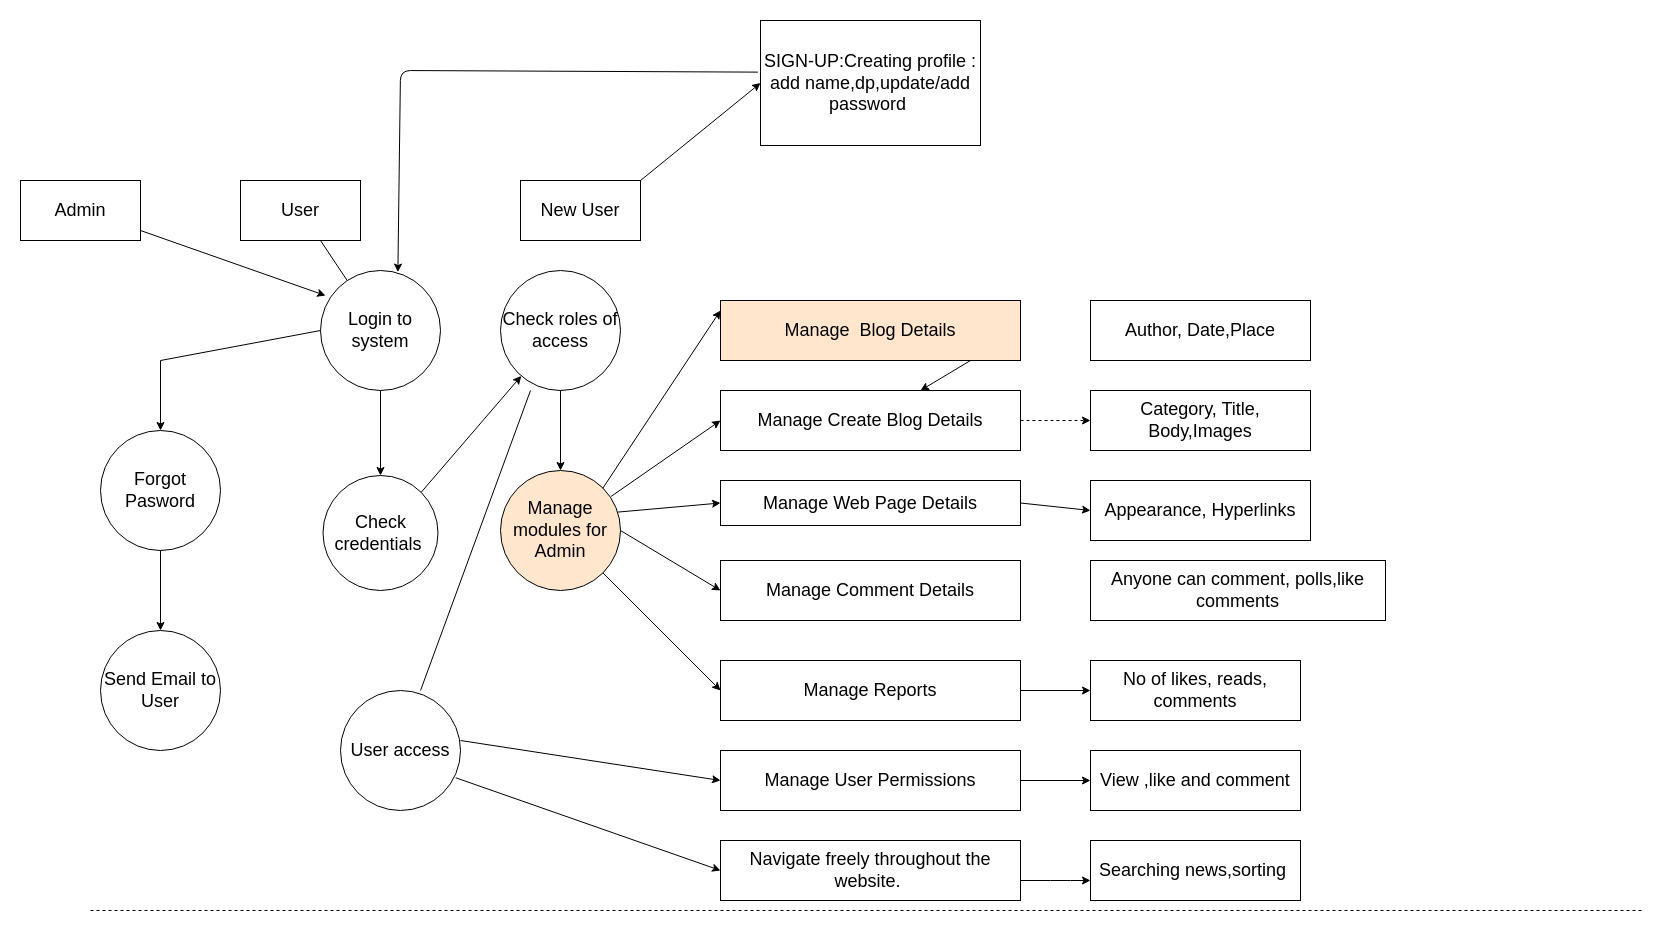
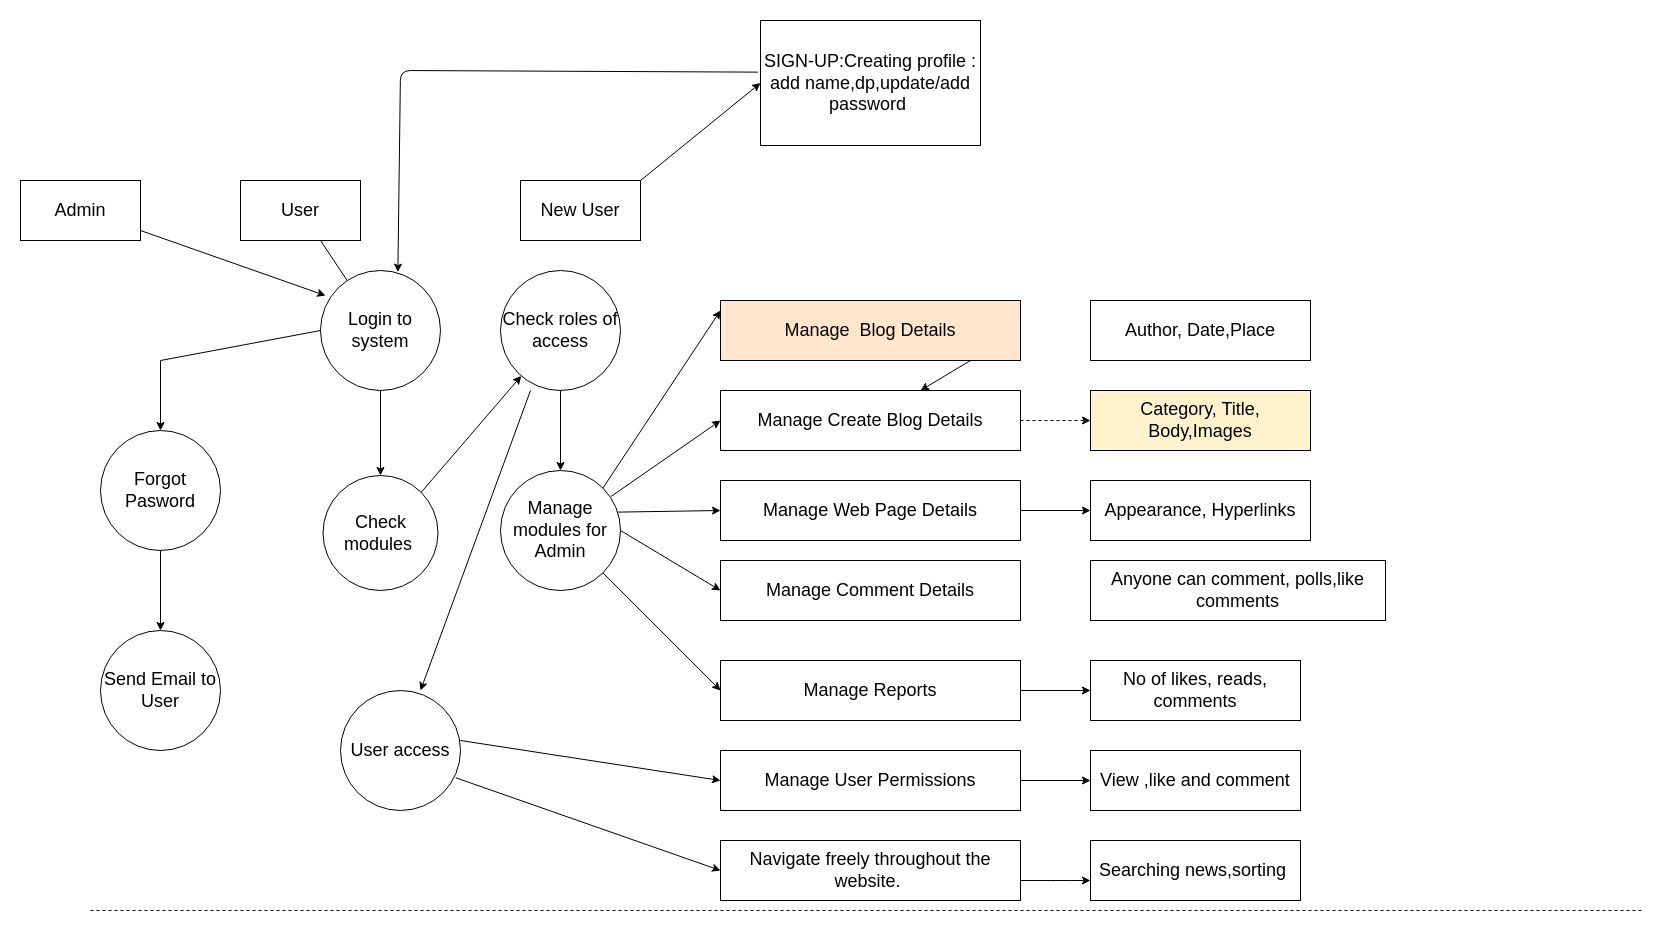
node "Category, Title, Body,Images": fillcolor #ffffff -> #fff2cc
node "Manage Web Page Details": size 300x45 -> 300x60
node "Manage modules for Admin": fillcolor #ffe6cc -> #ffffff
node "Check credentials": label "Check credentials" -> "Check modules"
edge "Check roles of access" -- "User access": arrowhead none -> classic
